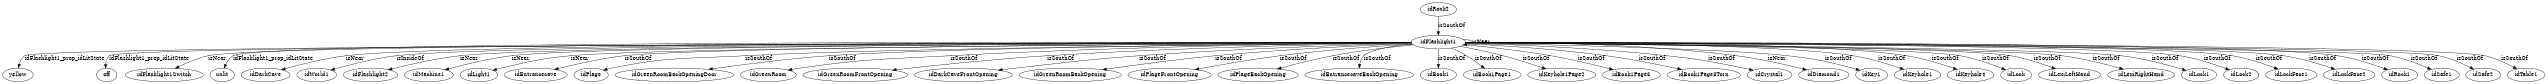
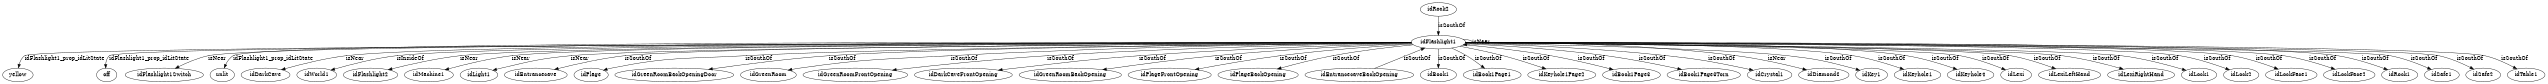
edge "idFlashlight1" -> "idEntrancecaveBackOpening": reversed
node "idDiamond1": label "idDiamond1" -> "idDiamond0"
node "idLock": label "idLock" -> "idLexi"
